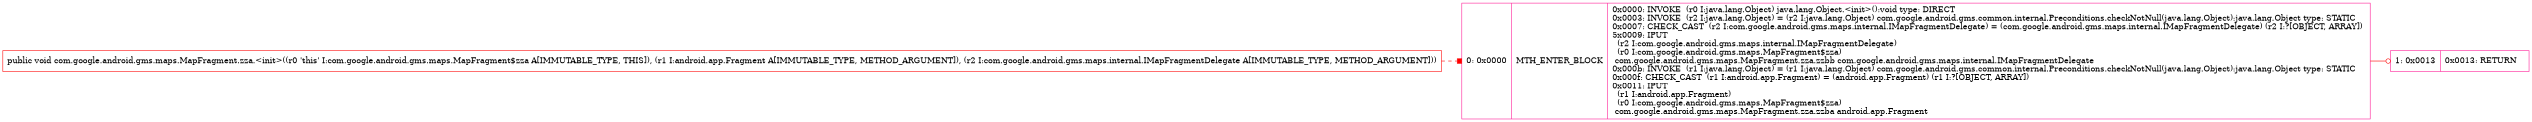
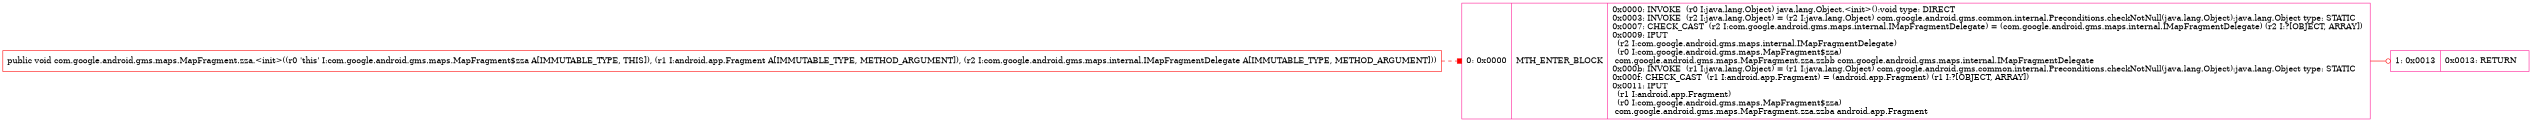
node "0: 0x0000": text "5x0009: IPUT" -> "0x0009: IPUT"
